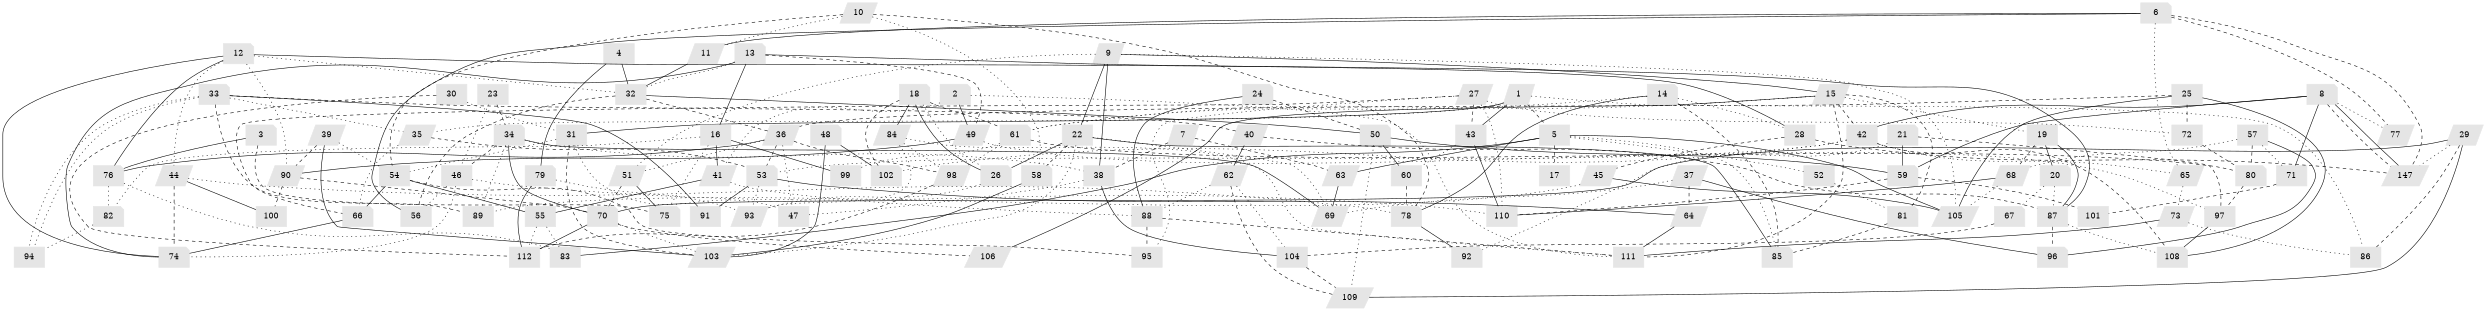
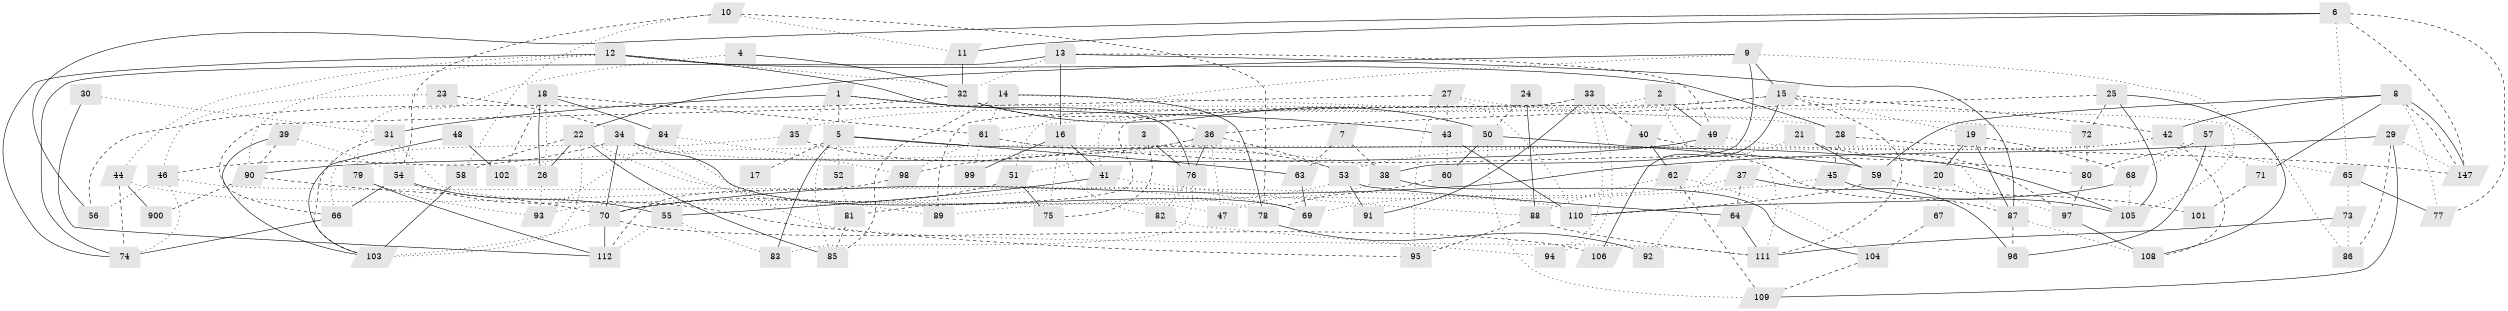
edge "4" -- "79": style solid -> dotted
edge "65" -- "77": added
node "100": label "100" -> "900"
edge "30" -- "112": style dashed -> solid
